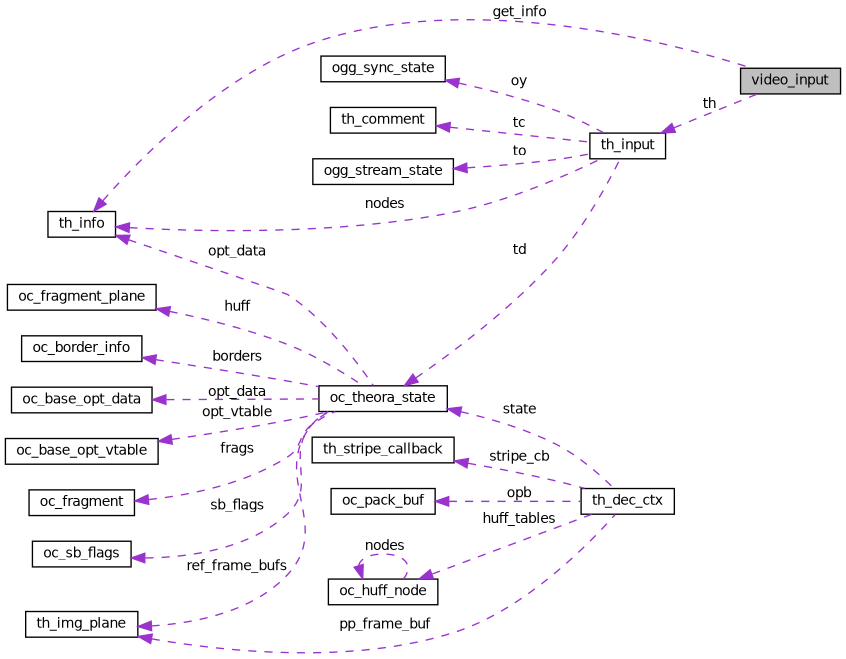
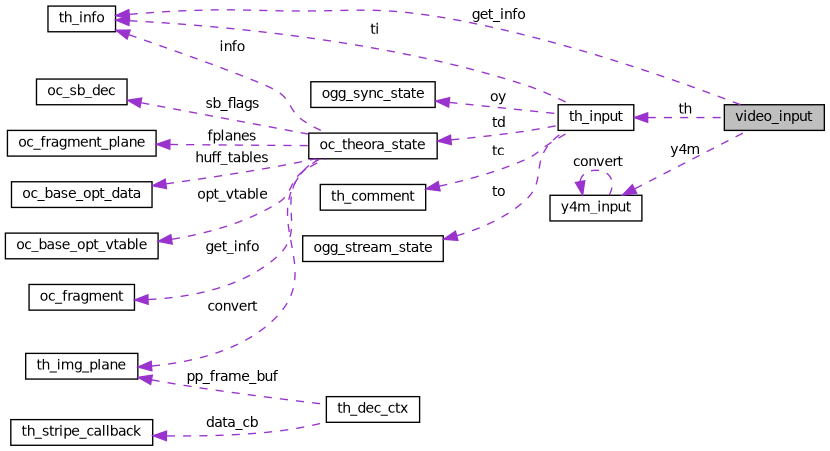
edge "th_input" -> "th_info": label " nodes" -> " ti"
node "y4m_input": added
edge "oc_theora_state" -> "th_info": label " opt_data" -> " info"
edge "oc_theora_state" -> "oc_fragment_plane": label " huff" -> " fplanes"
node "oc_border_info": removed
edge "oc_theora_state" -> "oc_base_opt_data": label " opt_data" -> " huff_tables"
edge "th_dec_ctx" -> "oc_theora_state": removed, label "state"
edge "oc_theora_state" -> "oc_fragment": label " frags" -> " get_info"
edge "th_dec_ctx" -> "th_stripe_callback": label " stripe_cb" -> " data_cb"
node "oc_pack_buf": removed
node "oc_sb_flags": label "oc_sb_flags" -> "oc_sb_dec"
edge "oc_theora_state" -> "th_img_plane": label " ref_frame_bufs" -> " convert"
node "oc_huff_node": removed
